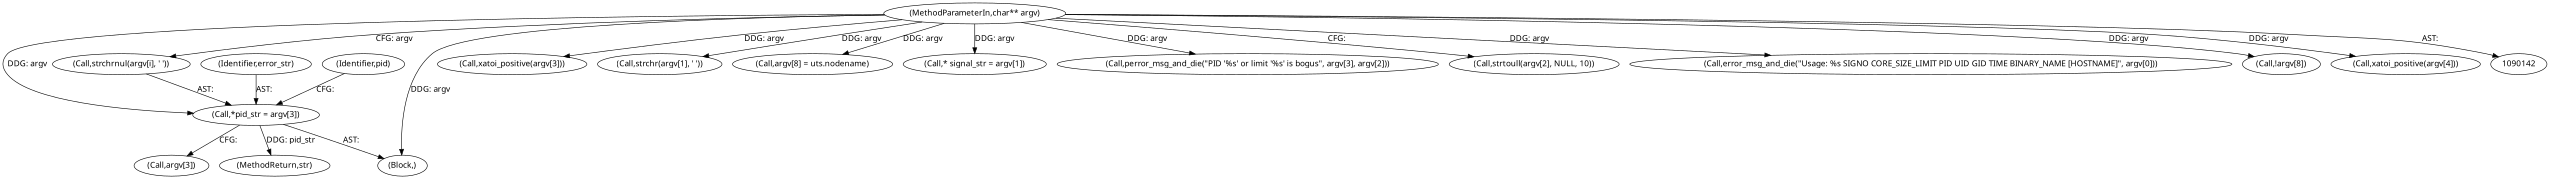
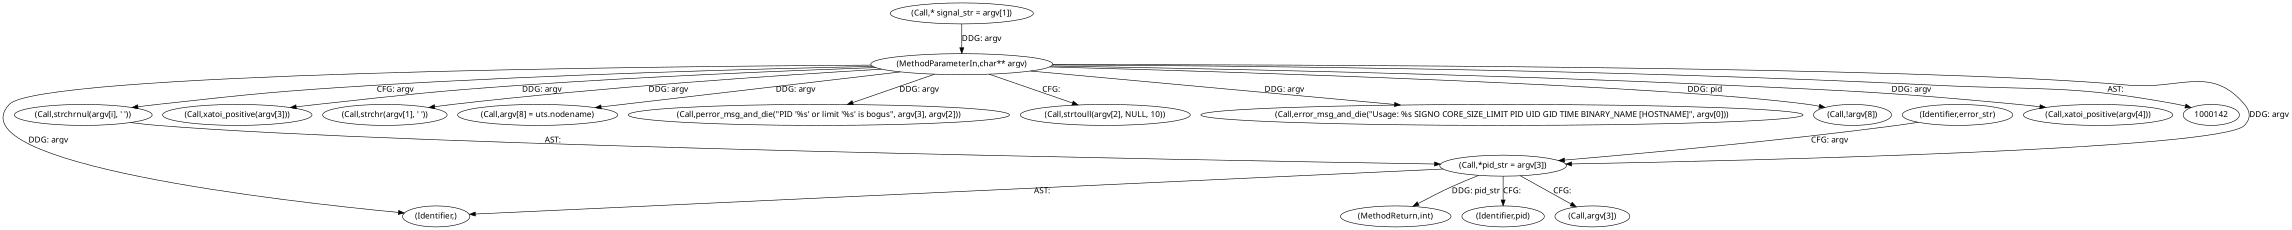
edge "(MethodParameterIn,char** argv)" -> "(Call,* signal_str = argv[1])": reversed
edge "(MethodParameterIn,char** argv)" -> "(Call,!argv[8])": label "DDG: argv" -> "DDG: pid"
node "1090142": label "1090142" -> "1000142"
edge "(Identifier,pid)" -> "(Call,*pid_str = argv[3])": reversed
edge "(Identifier,error_str)" -> "(Call,*pid_str = argv[3])": label "AST: " -> "CFG: argv"
node "(MethodReturn,str)": label "(MethodReturn,str)" -> "(MethodReturn,int)"
node "(Block,)": label "(Block,)" -> "(Identifier,)"
